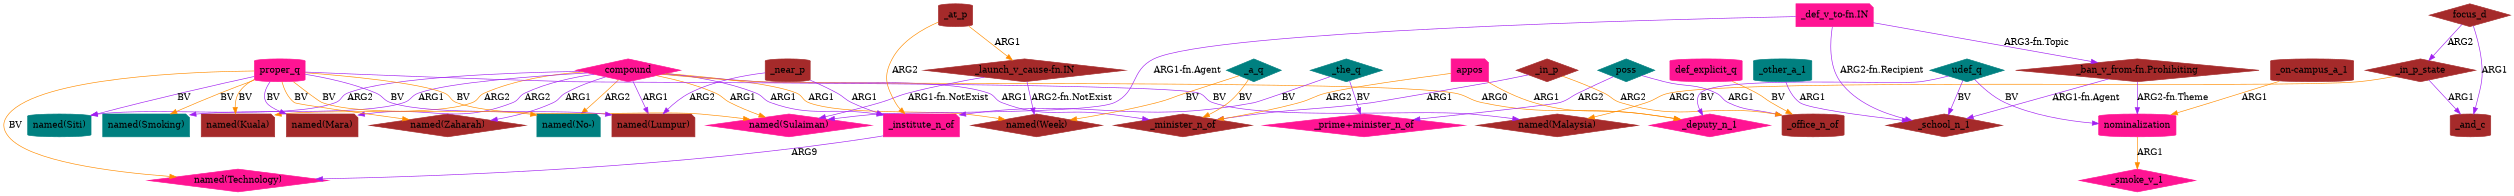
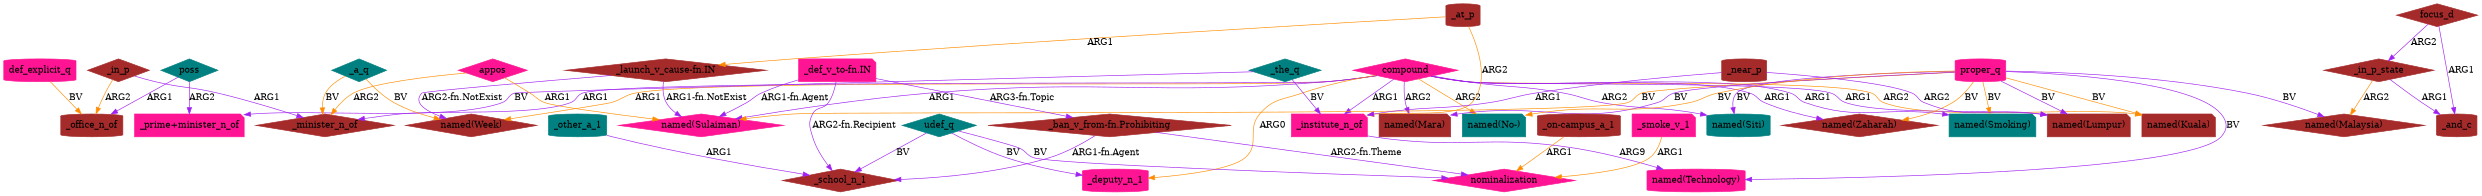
node "appos": shape note -> diamond
edge "compound" -> "named(Sulaiman)": color darkorange -> purple
edge "proper_q" -> "named(Technology)": color darkorange -> purple
edge "appos" -> "_deputy_n_1": now "appos" -> "named(Sulaiman)"
node "_prime+minister_n_of": shape diamond -> note
node "_deputy_n_1": shape diamond -> cylinder
node "nominalization": shape cylinder -> diamond
edge "nominalization" -> "_smoke_v_1": reversed
node "named(Technology)": shape diamond -> cylinder
node "_smoke_v_1": shape diamond -> note
